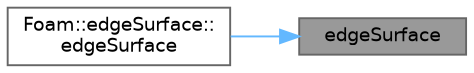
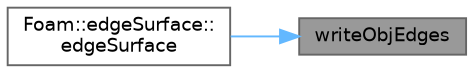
node "edgeSurface": label "edgeSurface" -> "writeObjEdges"
